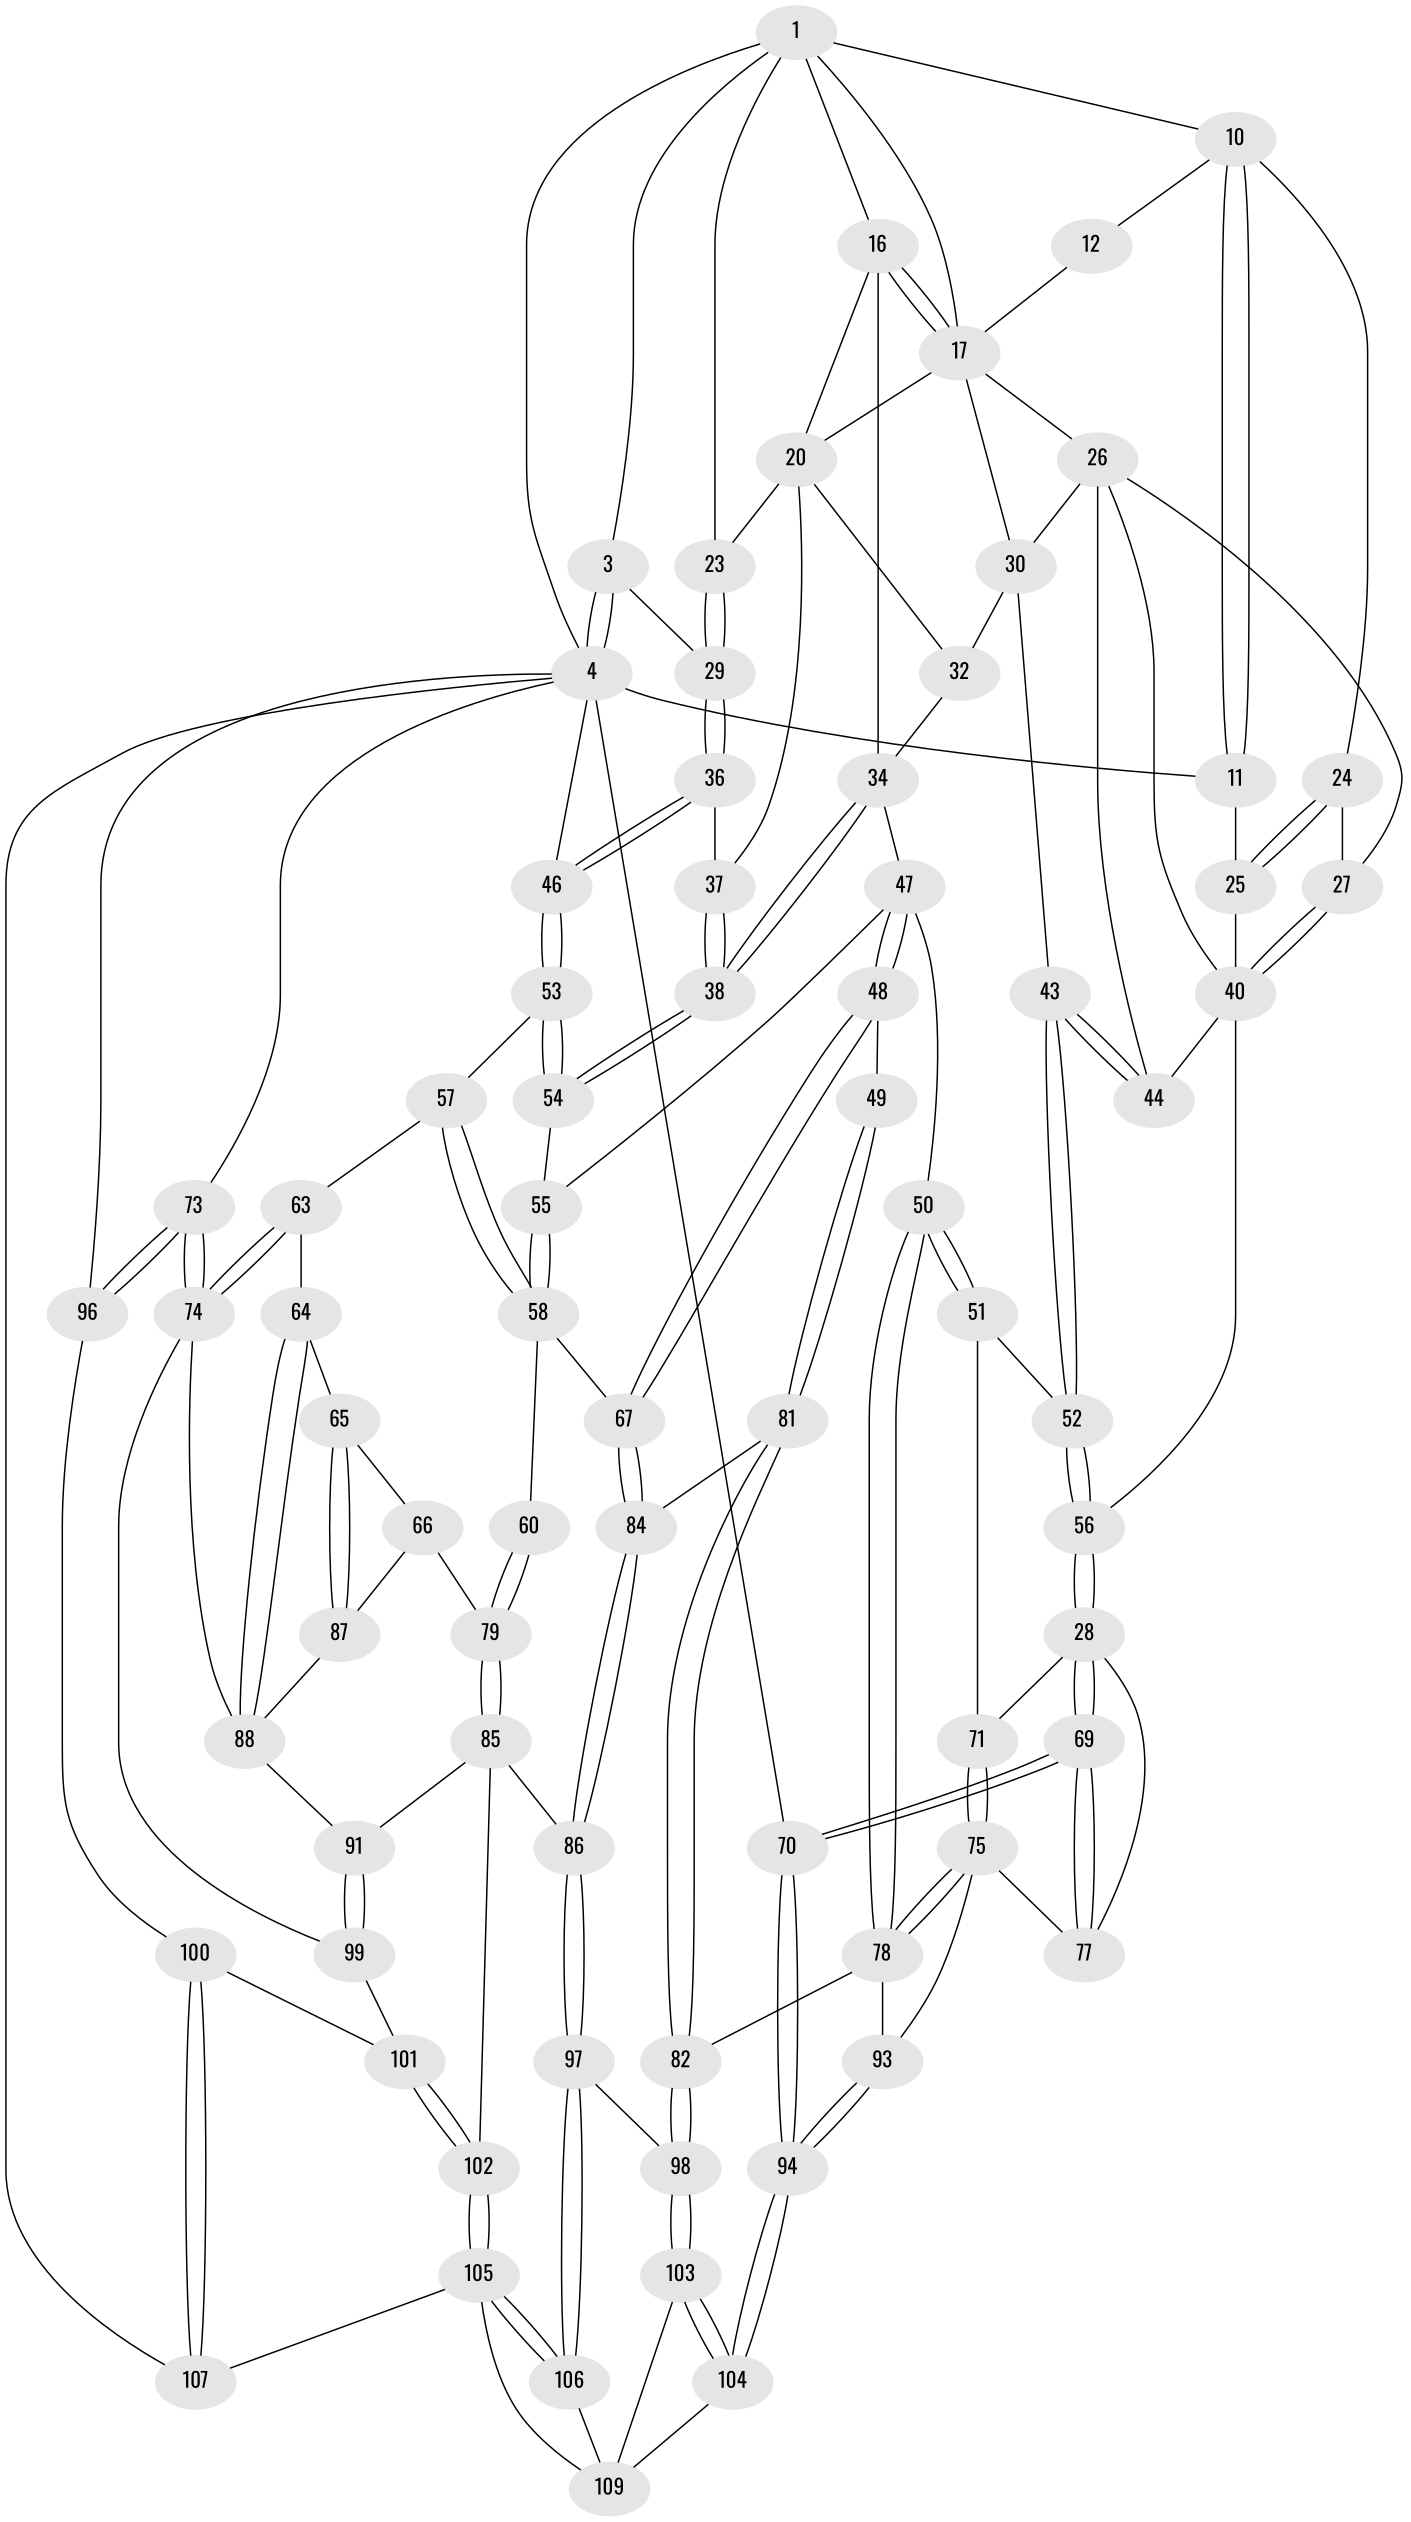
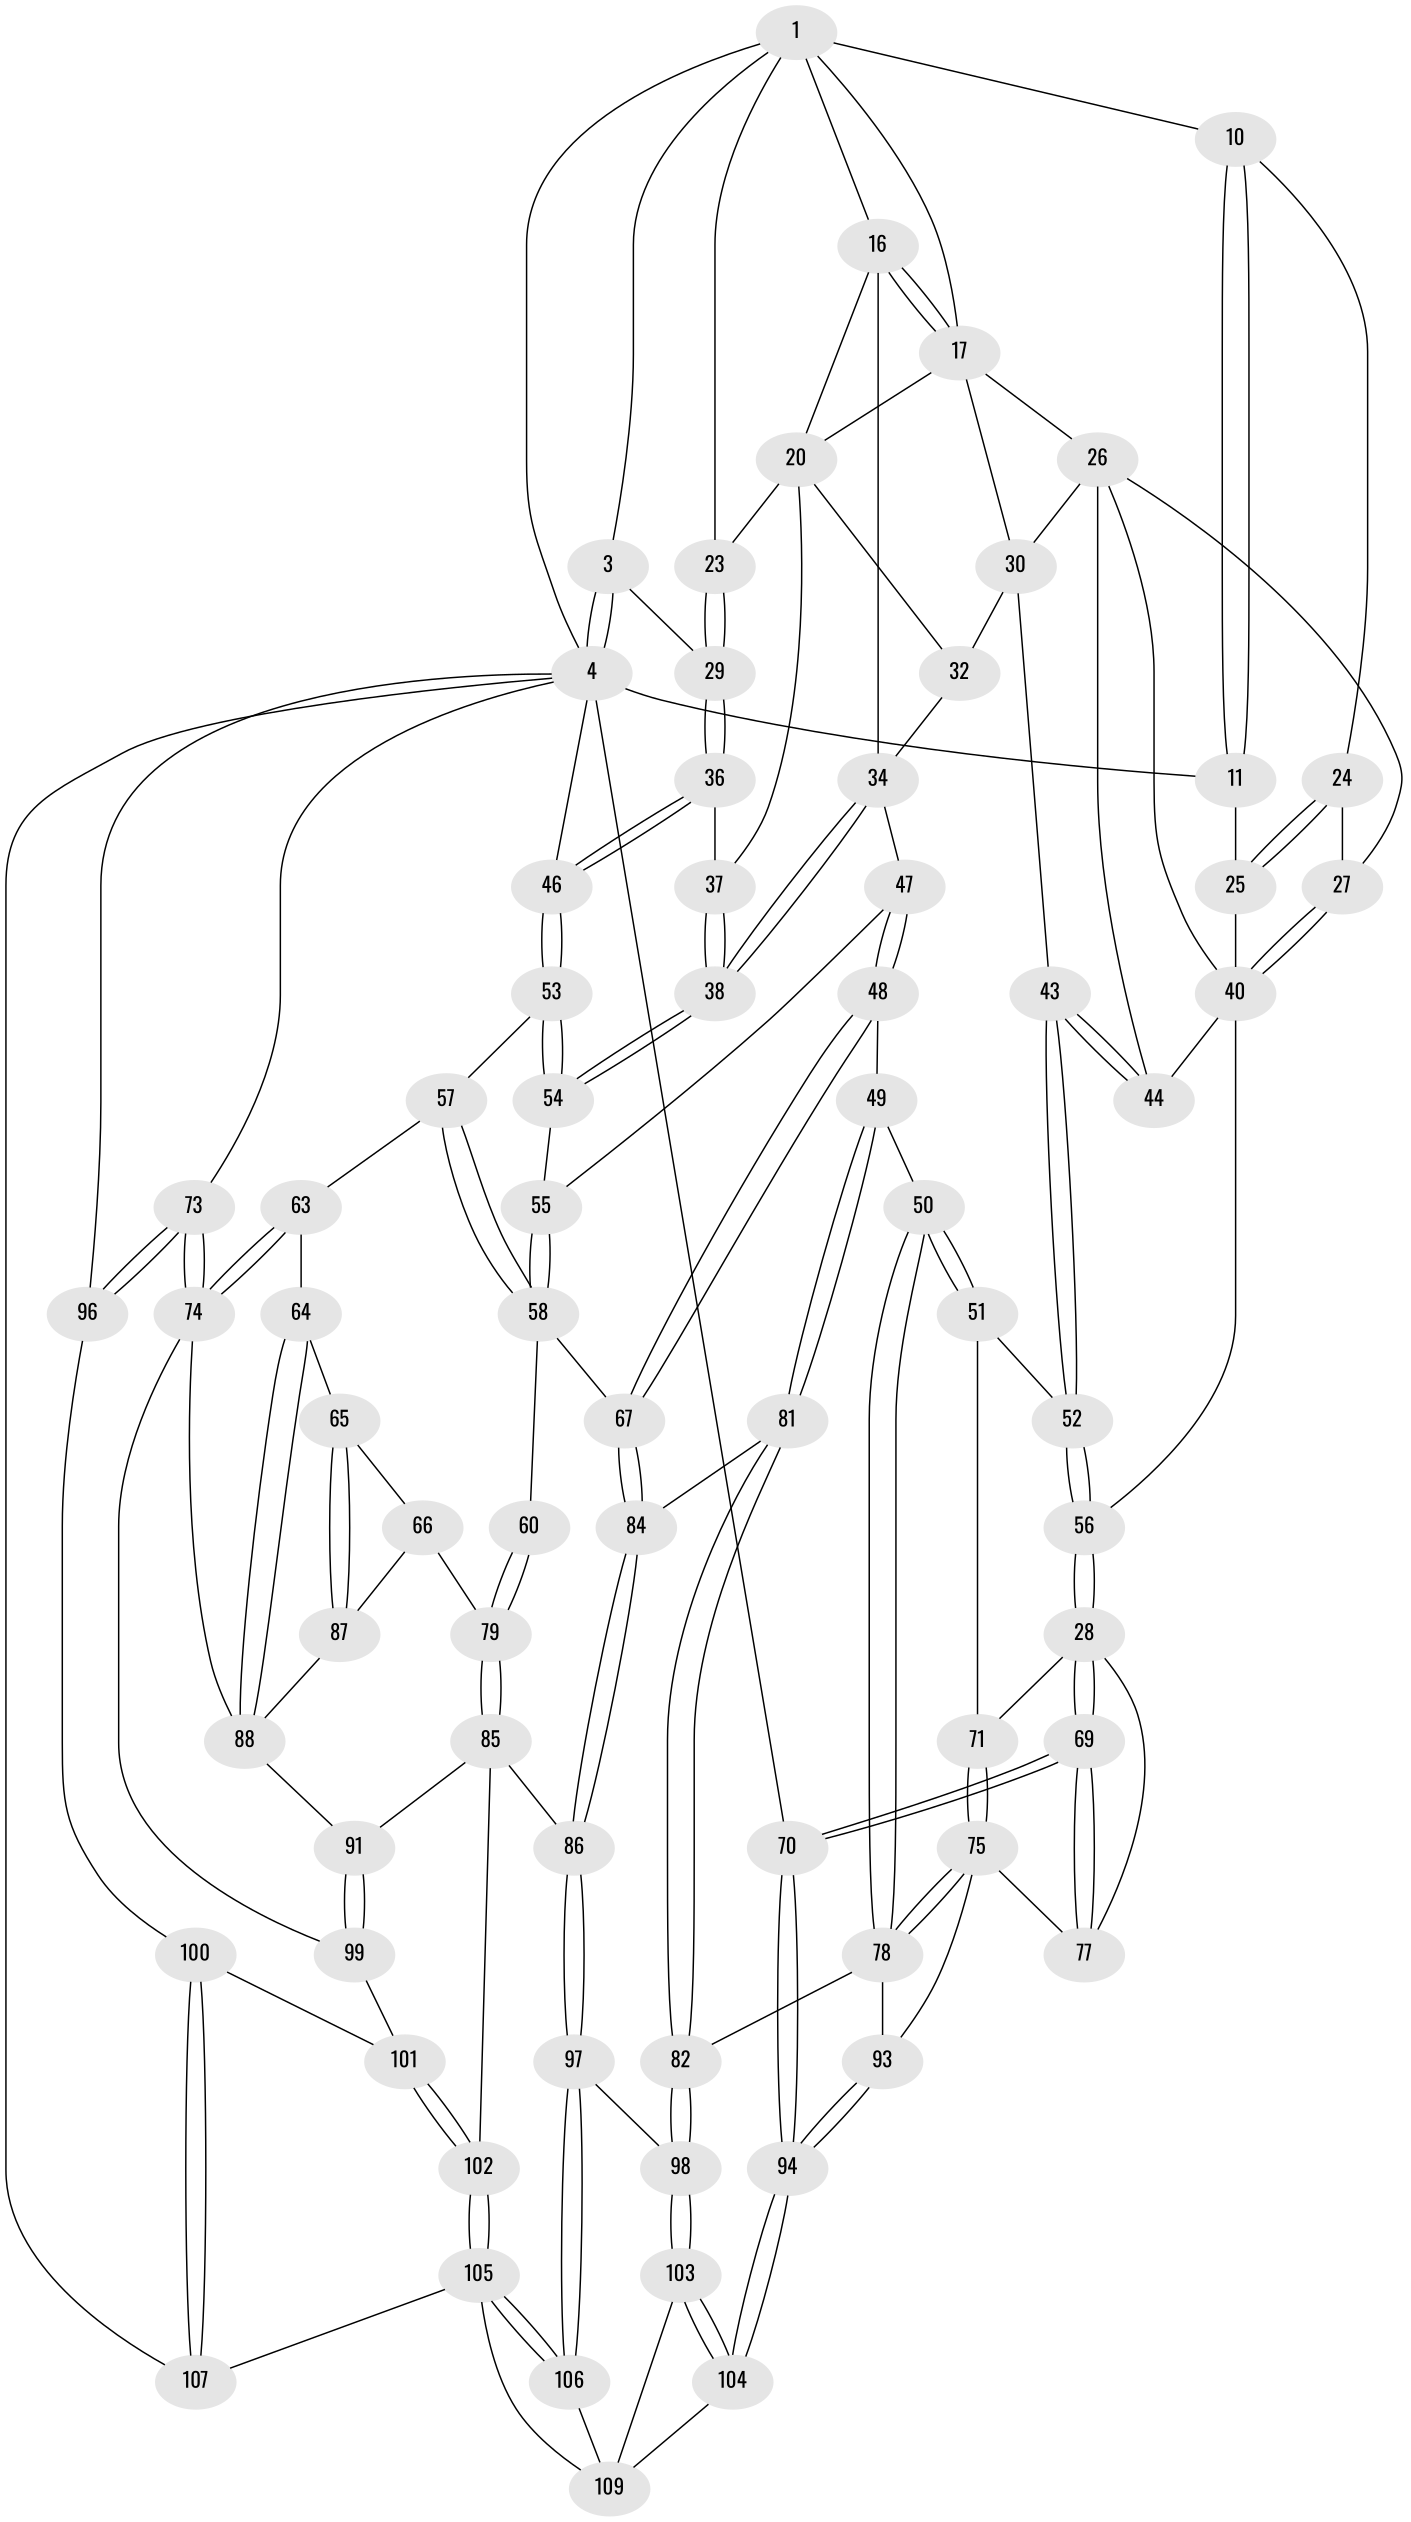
node "12": removed
edge "47" -- "50": now "49" -- "50"
